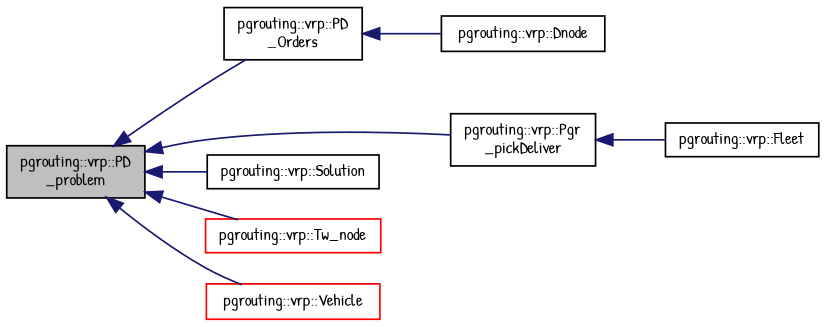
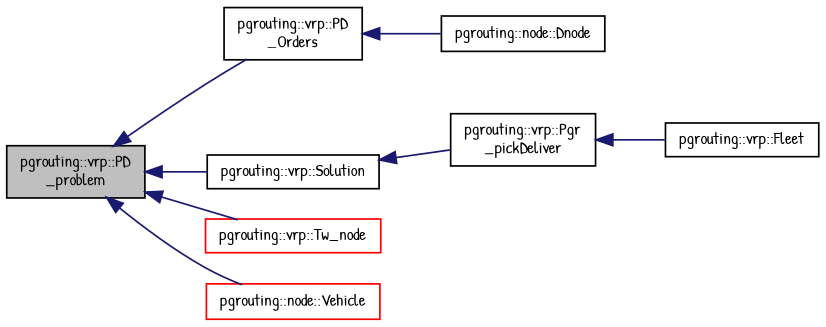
node "pgrouting::vrp::Dnode": label "pgrouting::vrp::Dnode" -> "pgrouting::node::Dnode"
edge "pgrouting::vrp::Pgr _pickDeliver" -> "pgrouting::vrp::PD _problem": now "pgrouting::vrp::Pgr _pickDeliver" -> "pgrouting::vrp::Solution"
node "pgrouting::vrp::Vehicle": label "pgrouting::vrp::Vehicle" -> "pgrouting::node::Vehicle"
